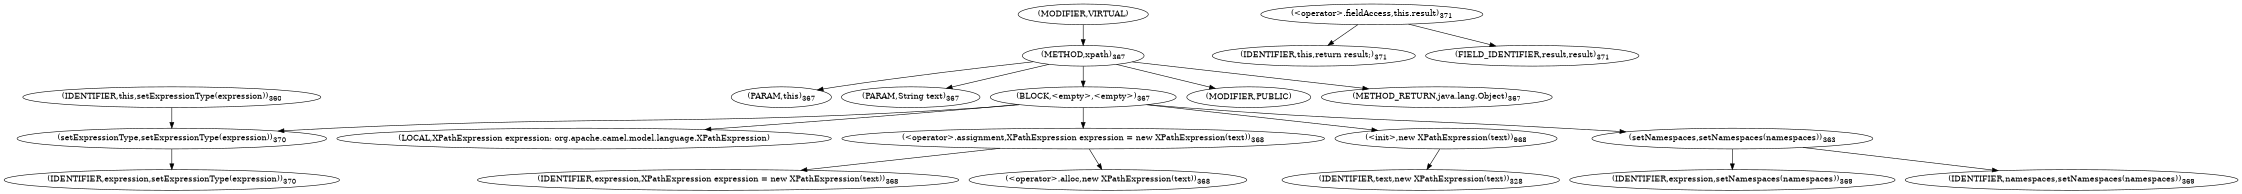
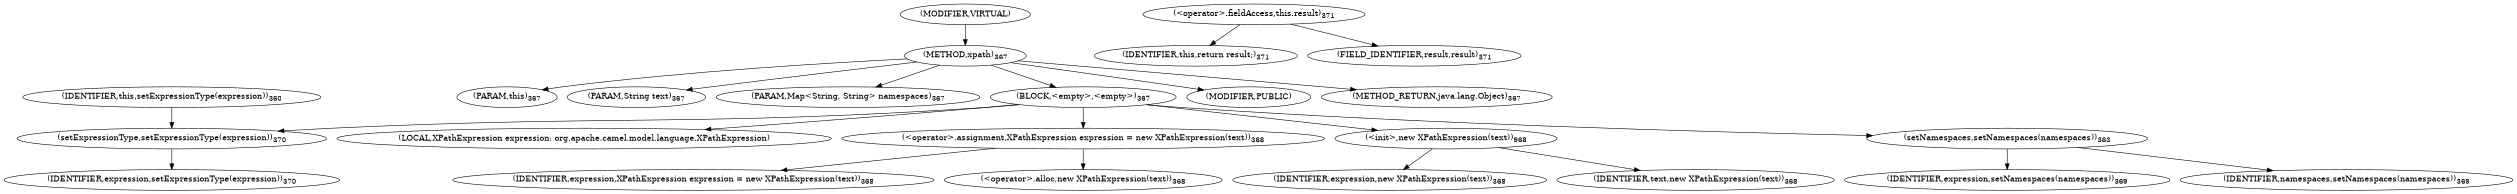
node "(PARAM,Map<String, String> namespaces)": added
node "(IDENTIFIER,text,new XPathExpression(text))": text "328" -> "368"
node "(IDENTIFIER,expression,new XPathExpression(text))": added
